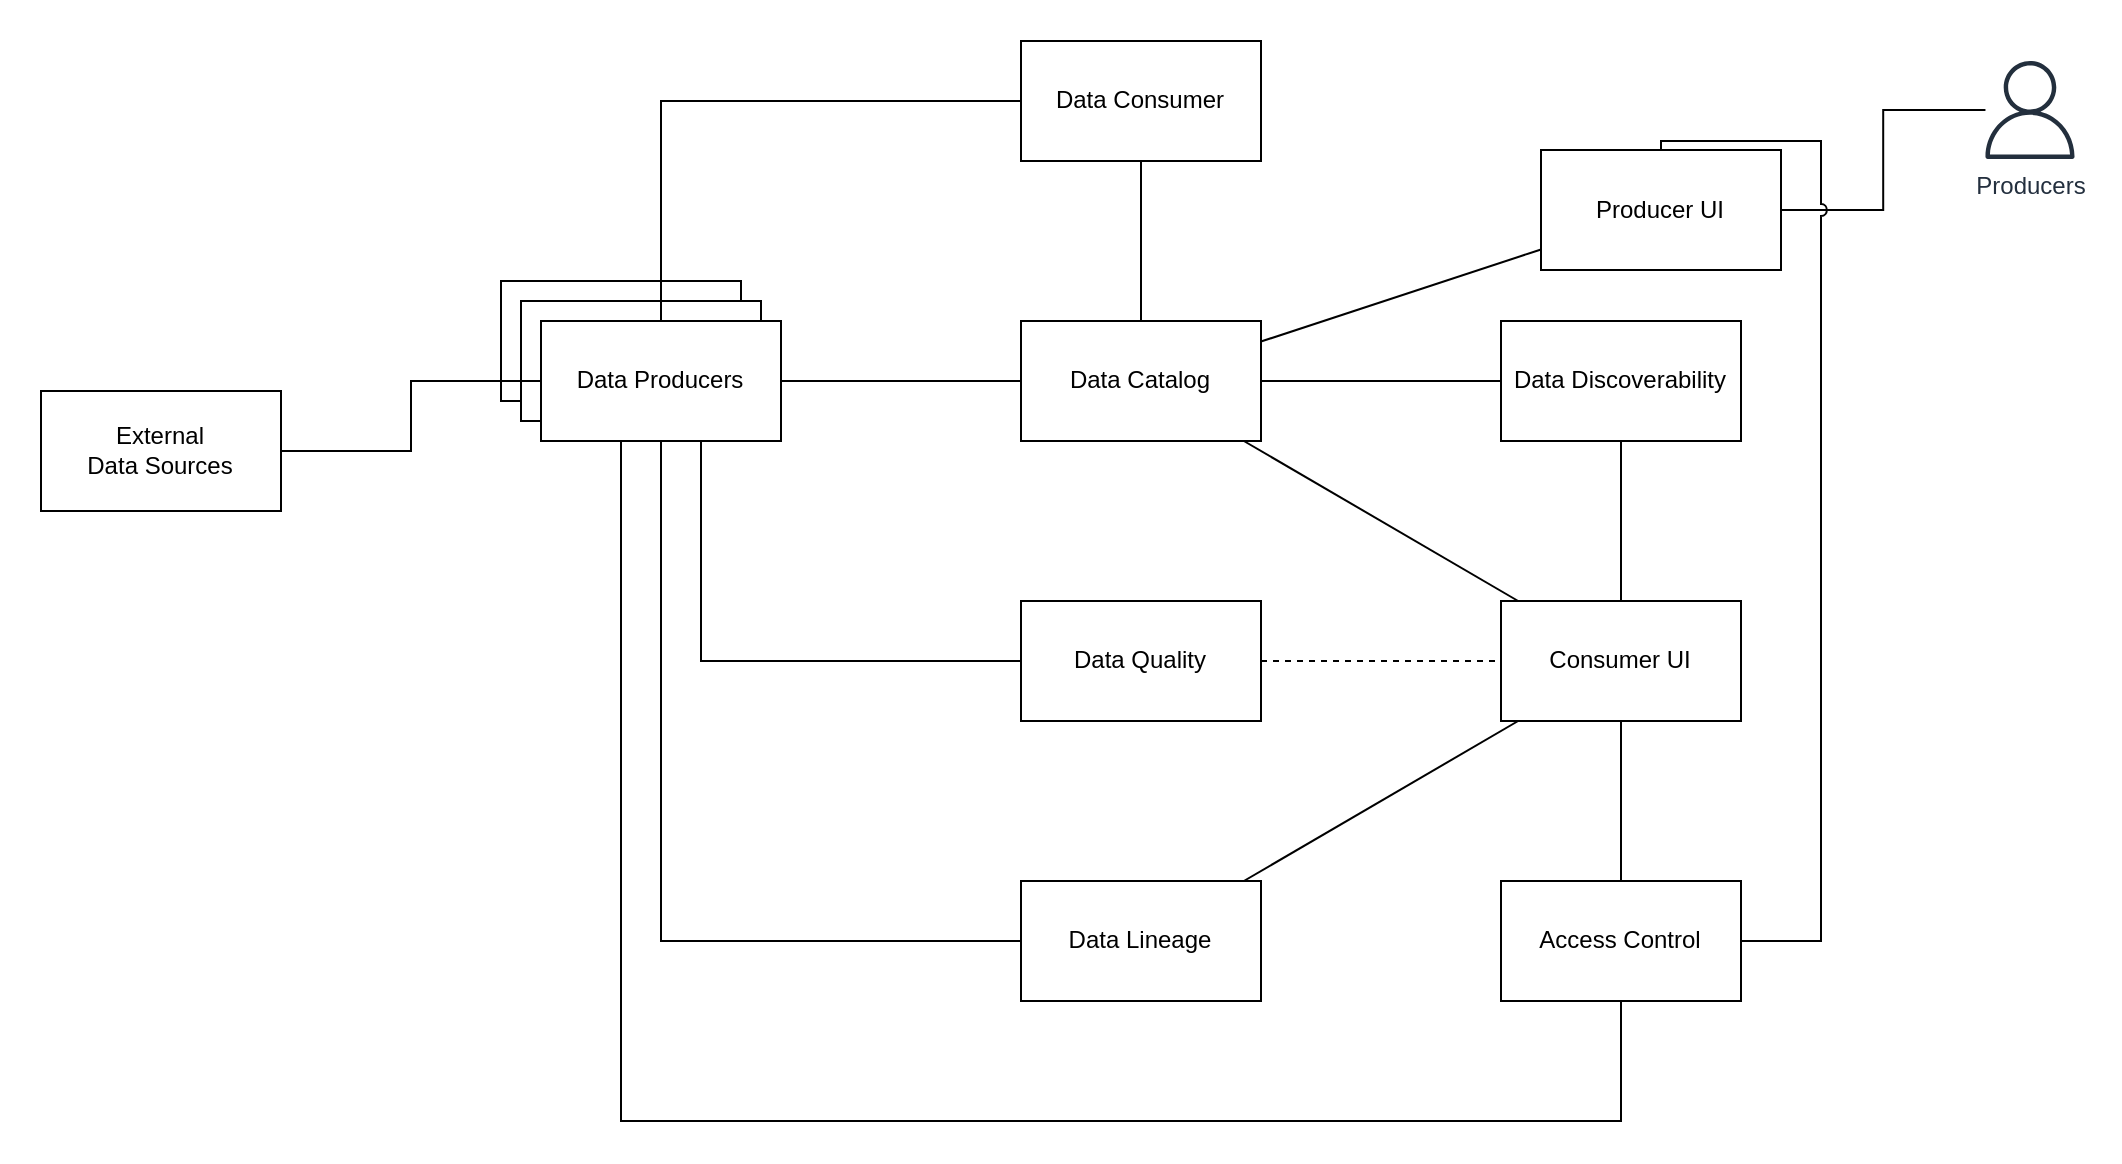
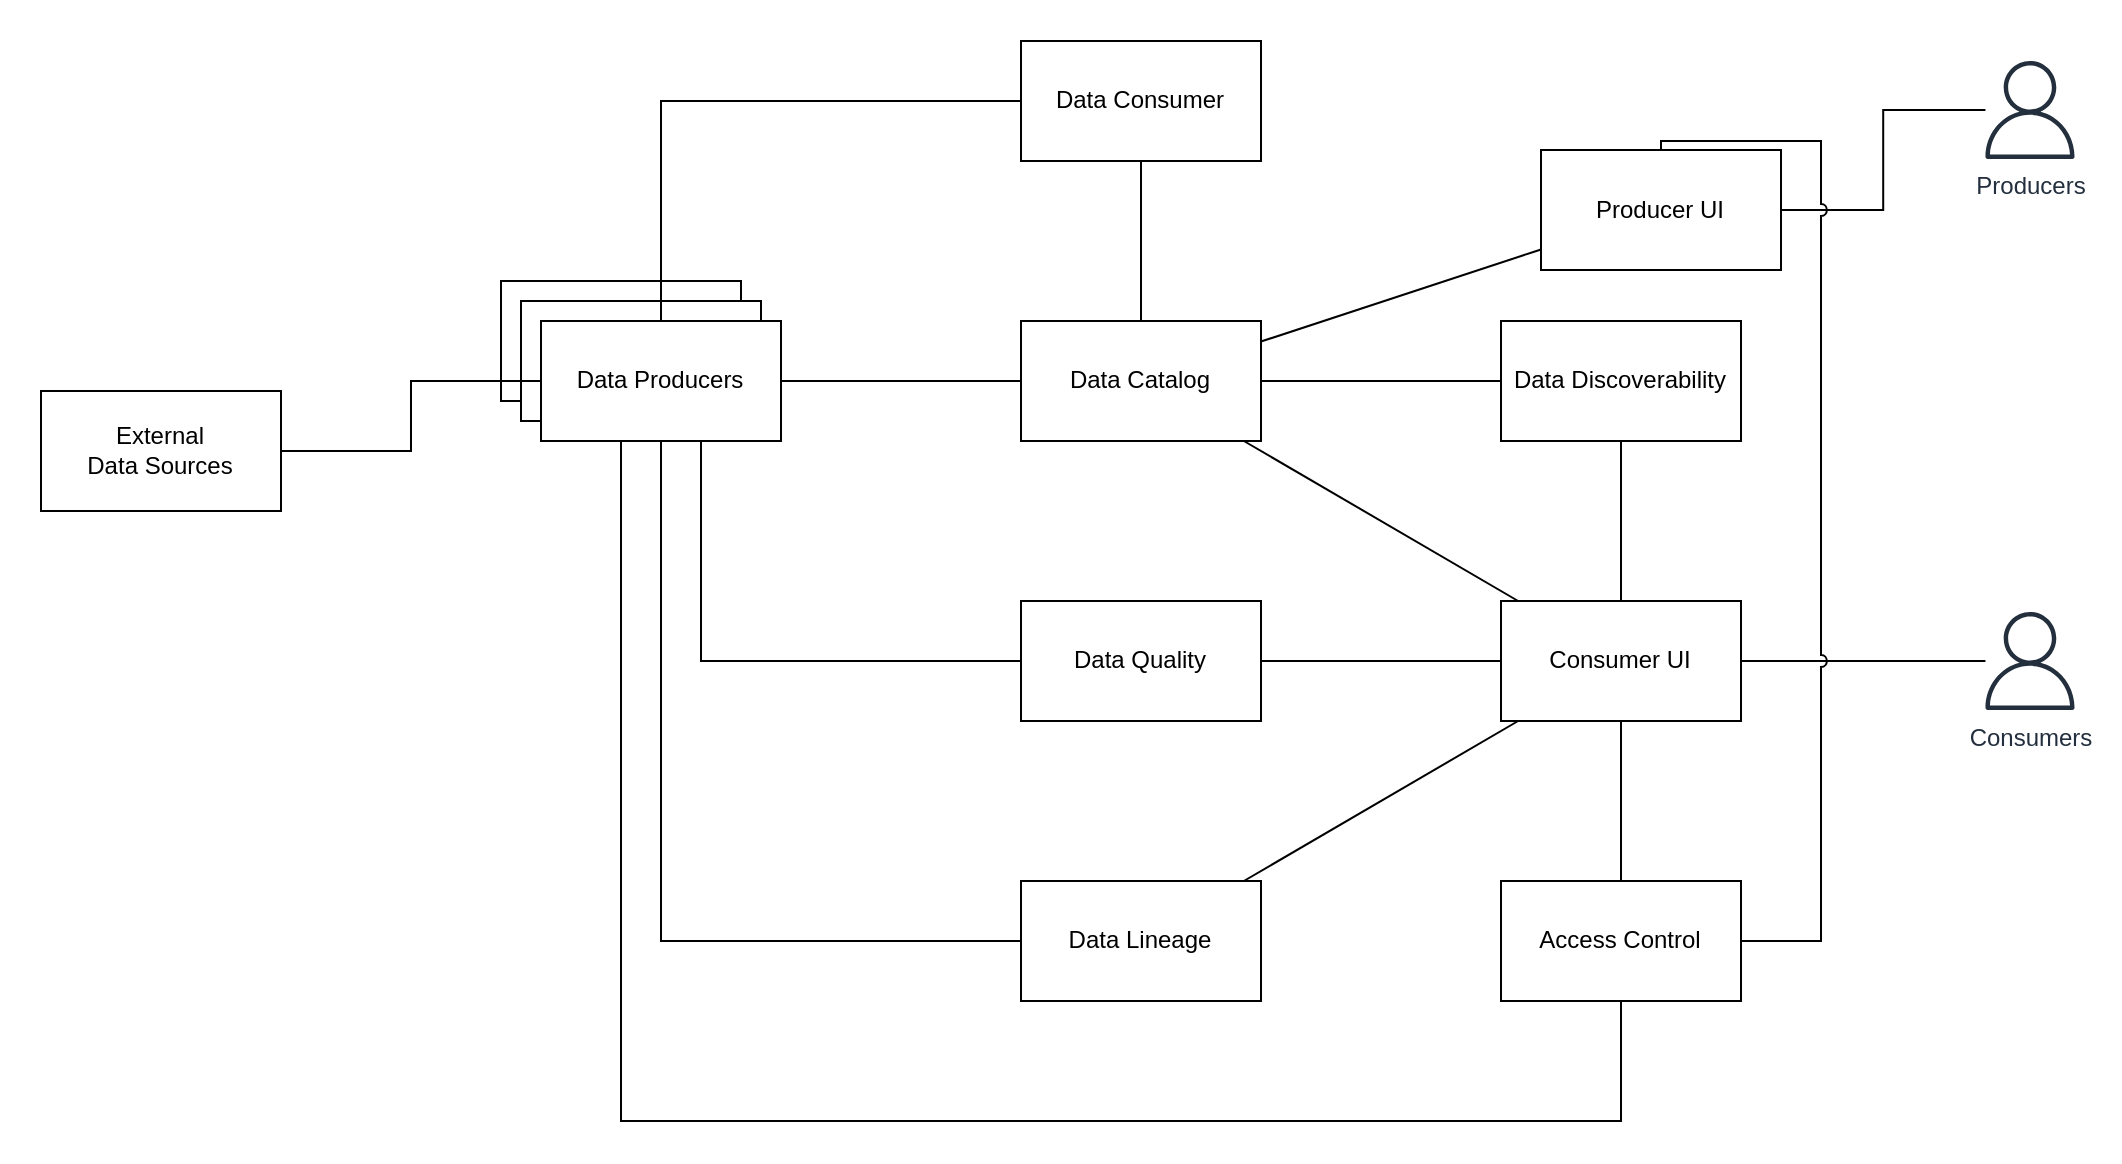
edge "Data Quality" -- "Consumer UI": style dashed -> solid
edge "Consumer UI" -- "Consumers": added
node "Consumers": added
